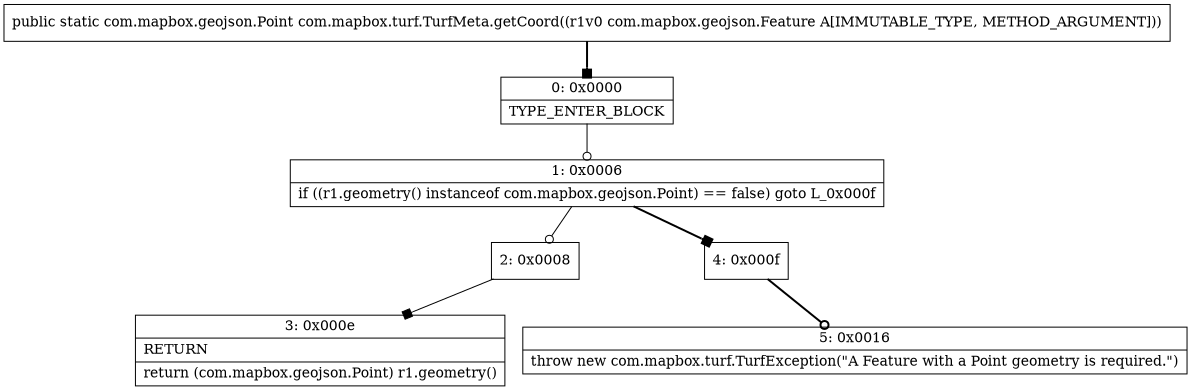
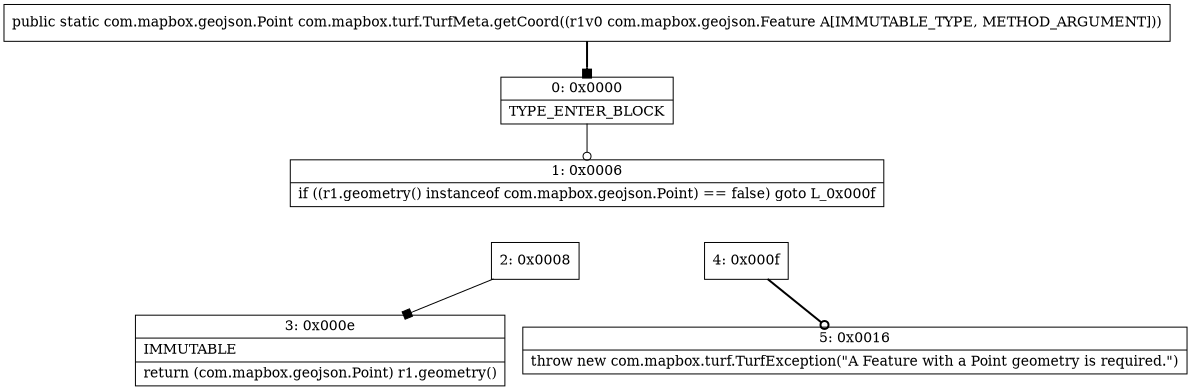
edge "1: 0x0006" -> "2: 0x0008": removed
edge "1: 0x0006" -> "4: 0x000f": removed
node "3: 0x000e": text "RETURN" -> "IMMUTABLE"
